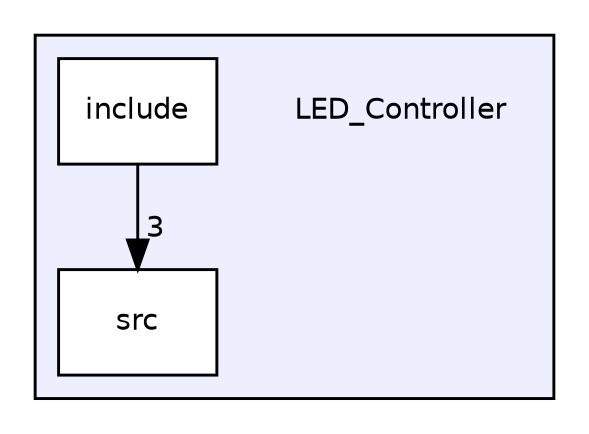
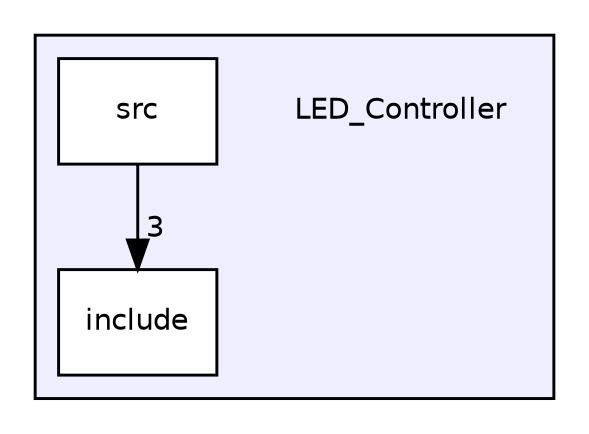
edge "include" -> "src": reversed
